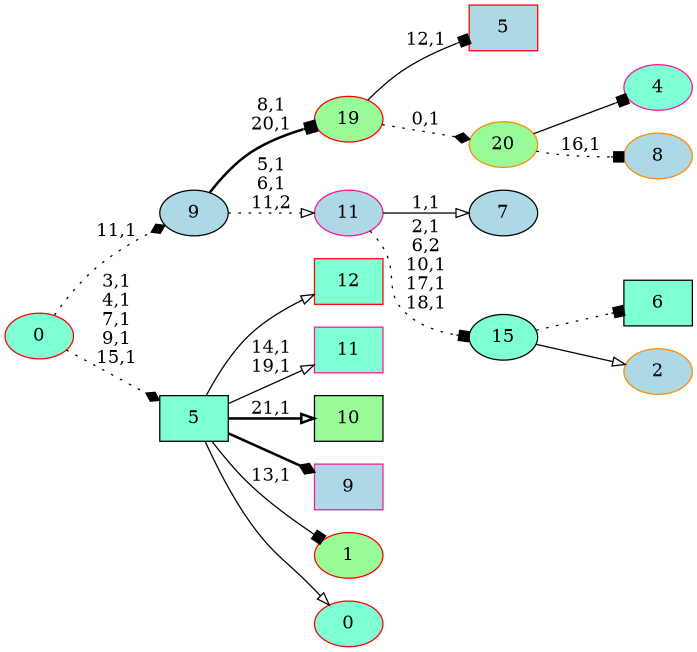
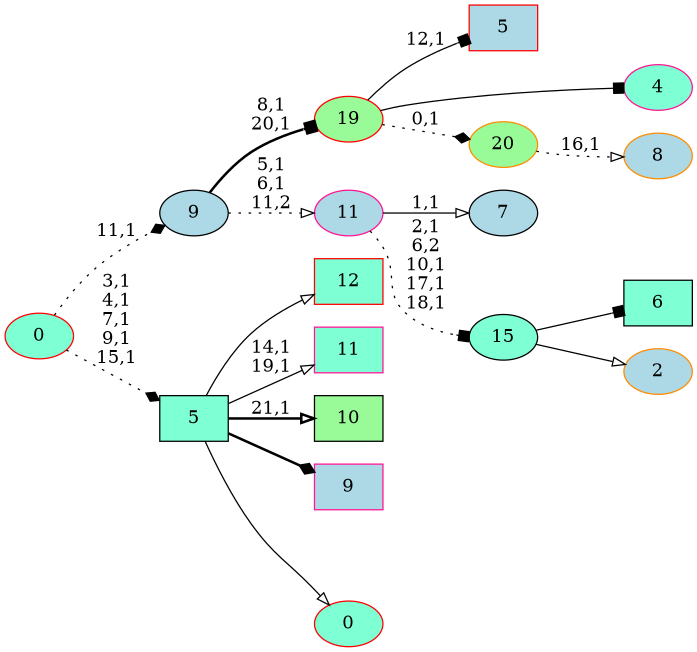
edge "20" -> "4": now "19" -> "4"
edge "20" -> "8": arrowhead box -> onormal
edge "15" -> "6": style dotted -> solid
node "1": removed
